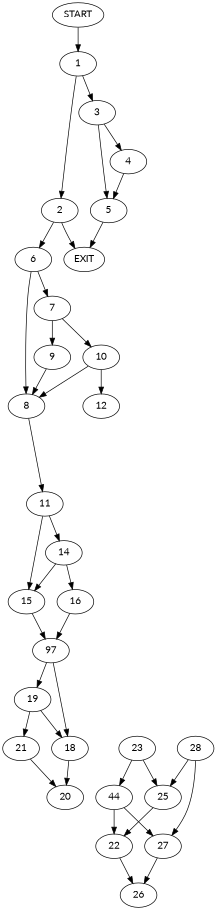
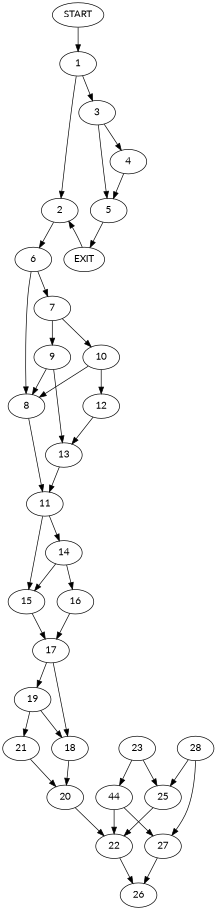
edge "2" -> "EXIT": reversed
node "13": added
node "97": label "97" -> "17"
edge "20" -> "22": added
